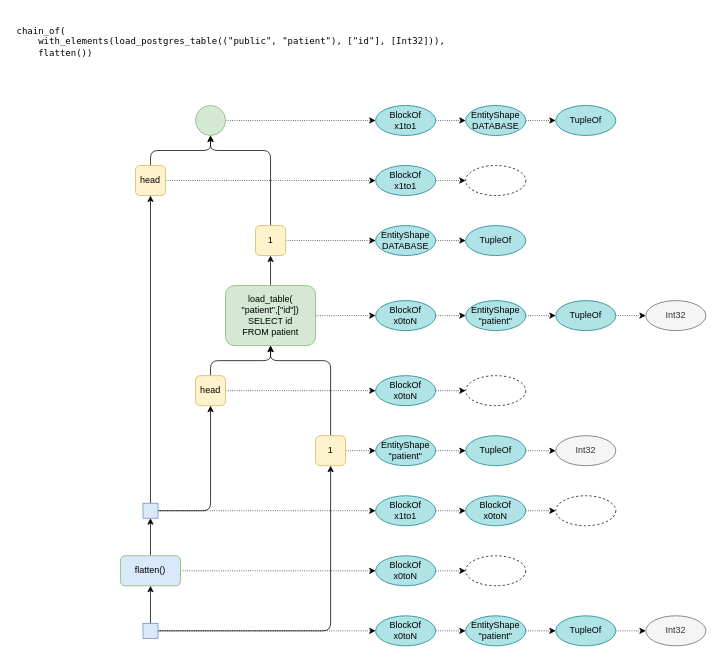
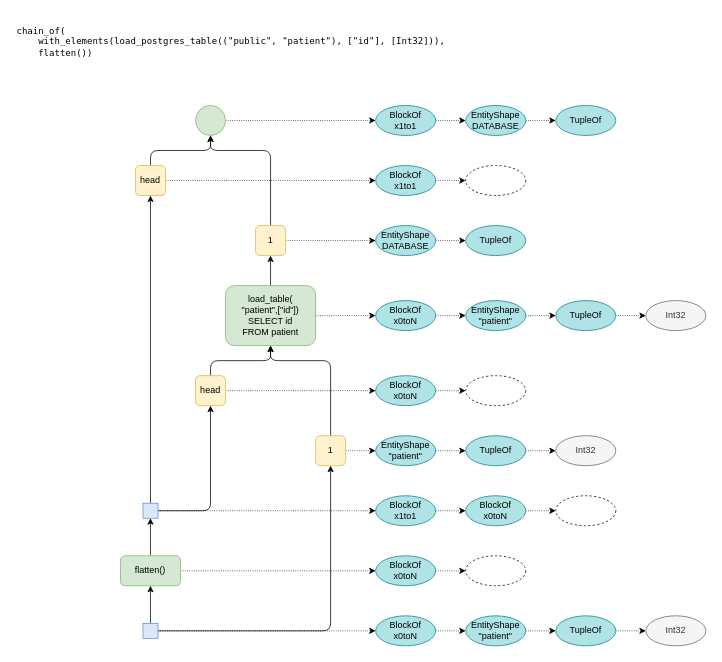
node "flatten()": fillcolor #dae8fc -> #d5e8d4
